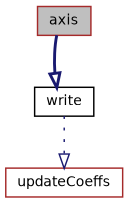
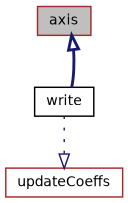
edge "axis" -> "write": reversed
